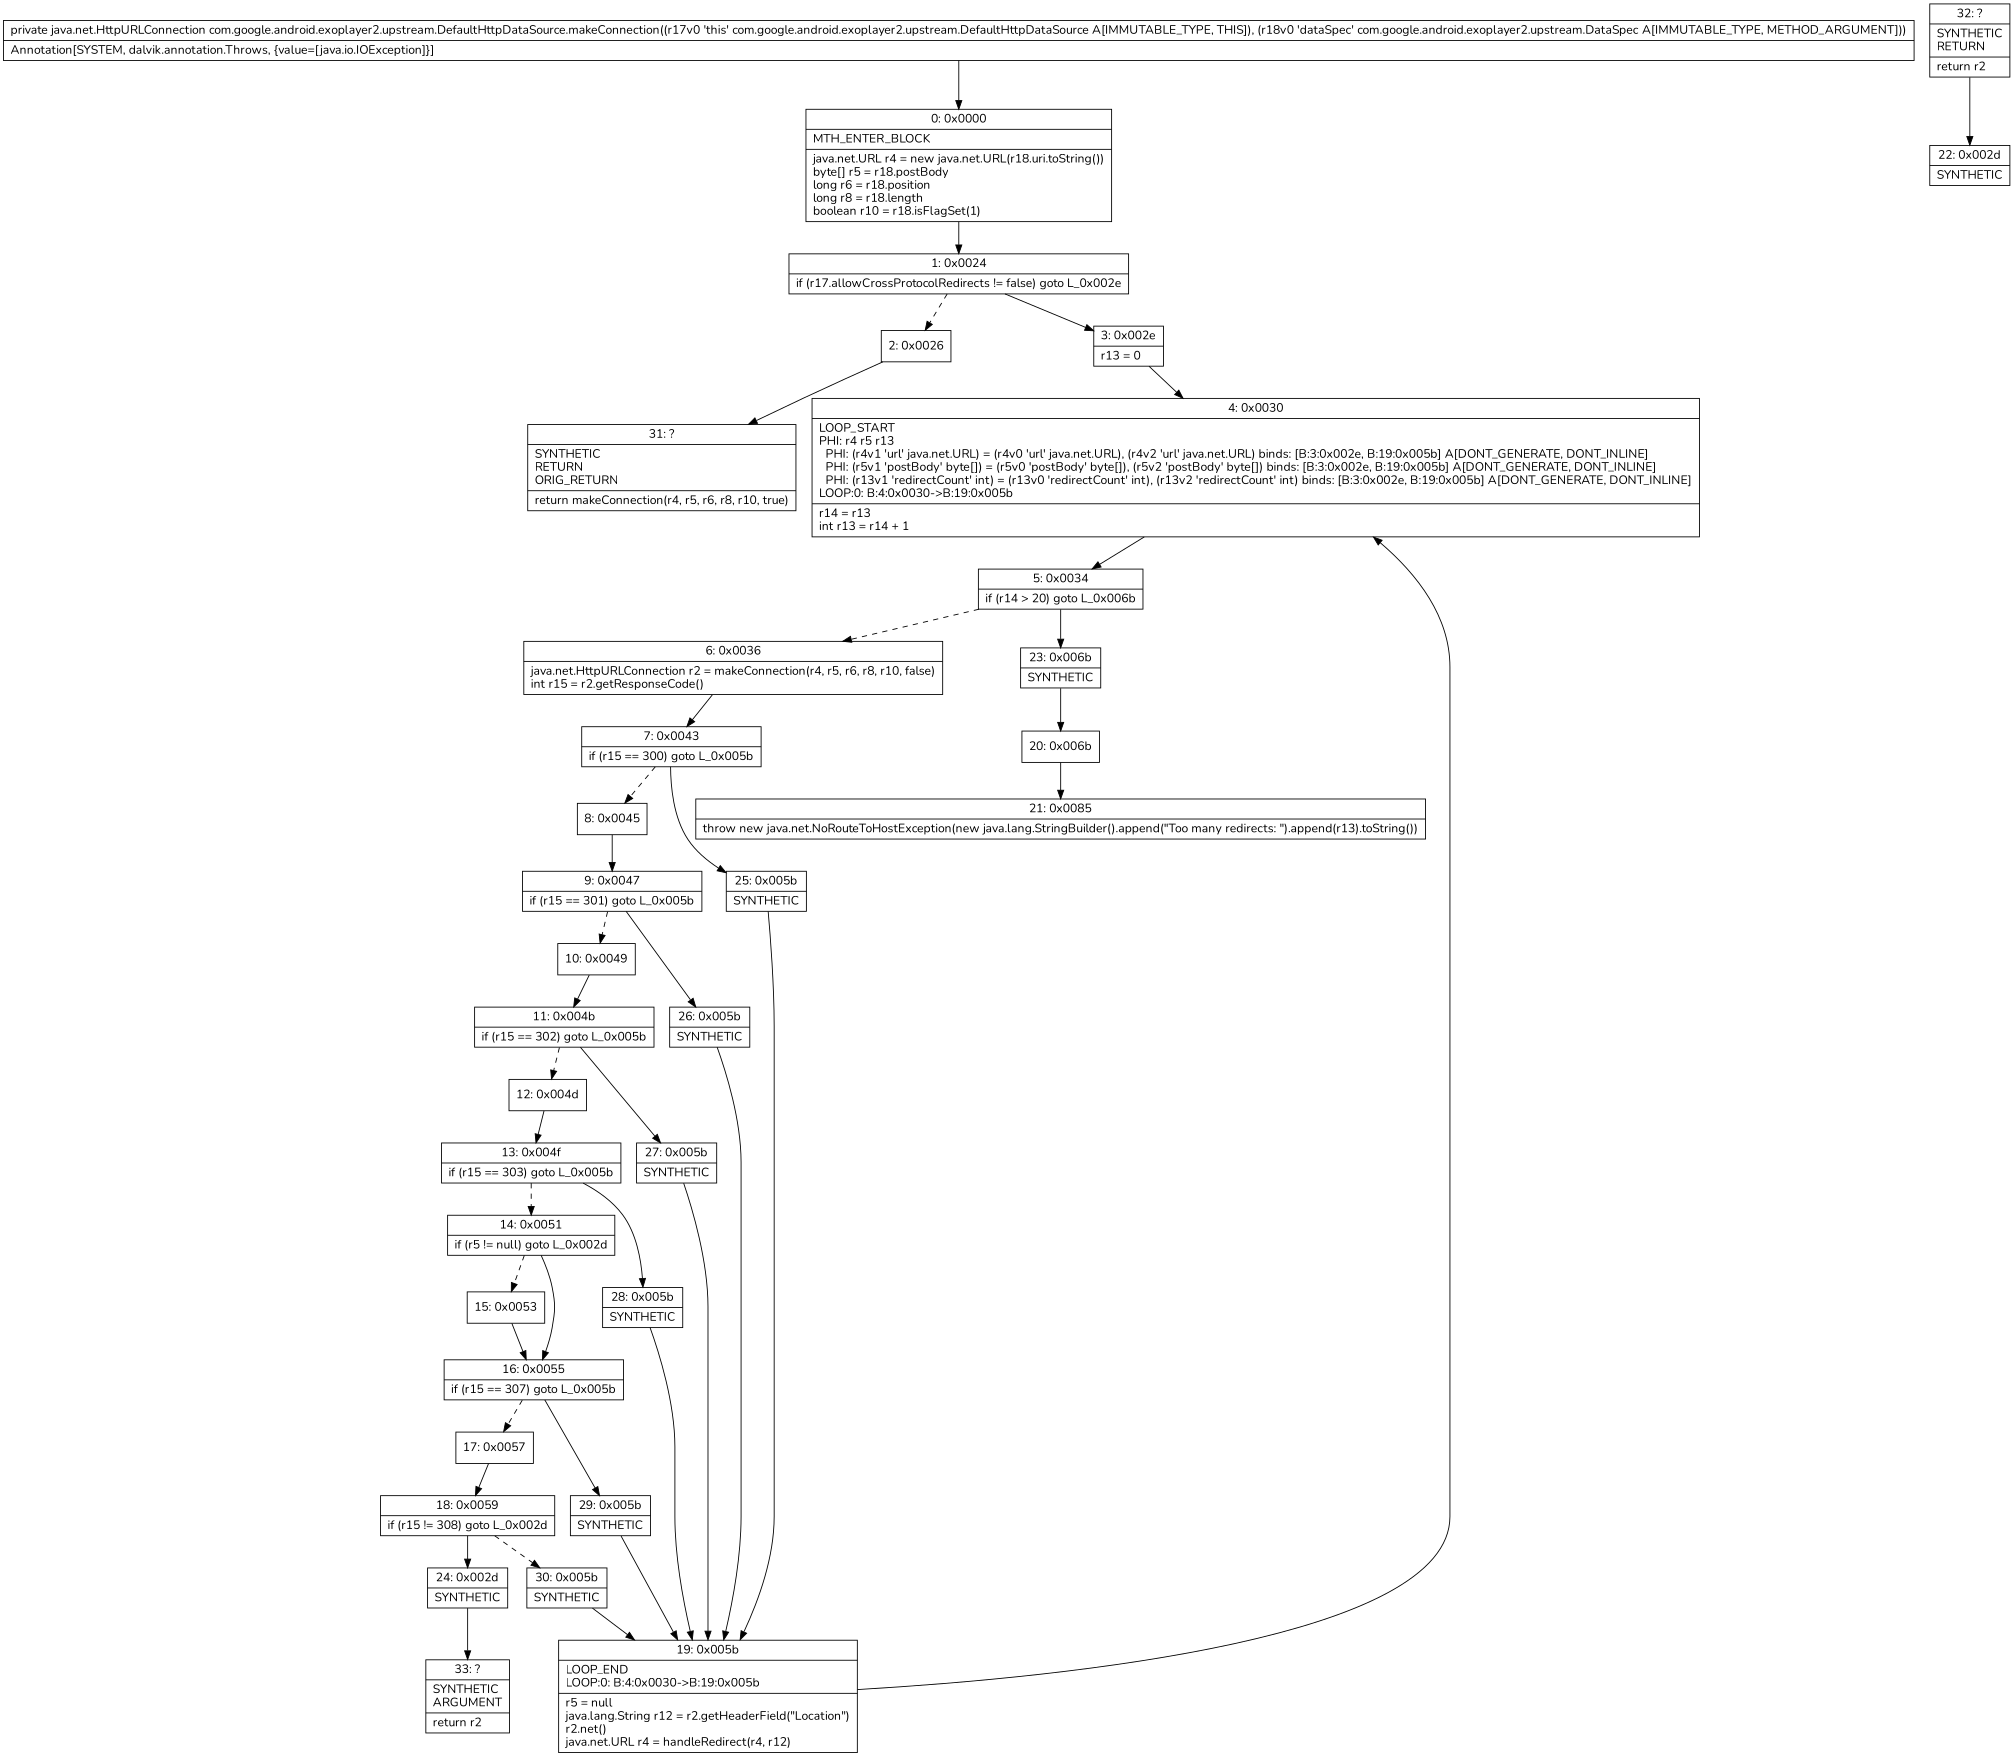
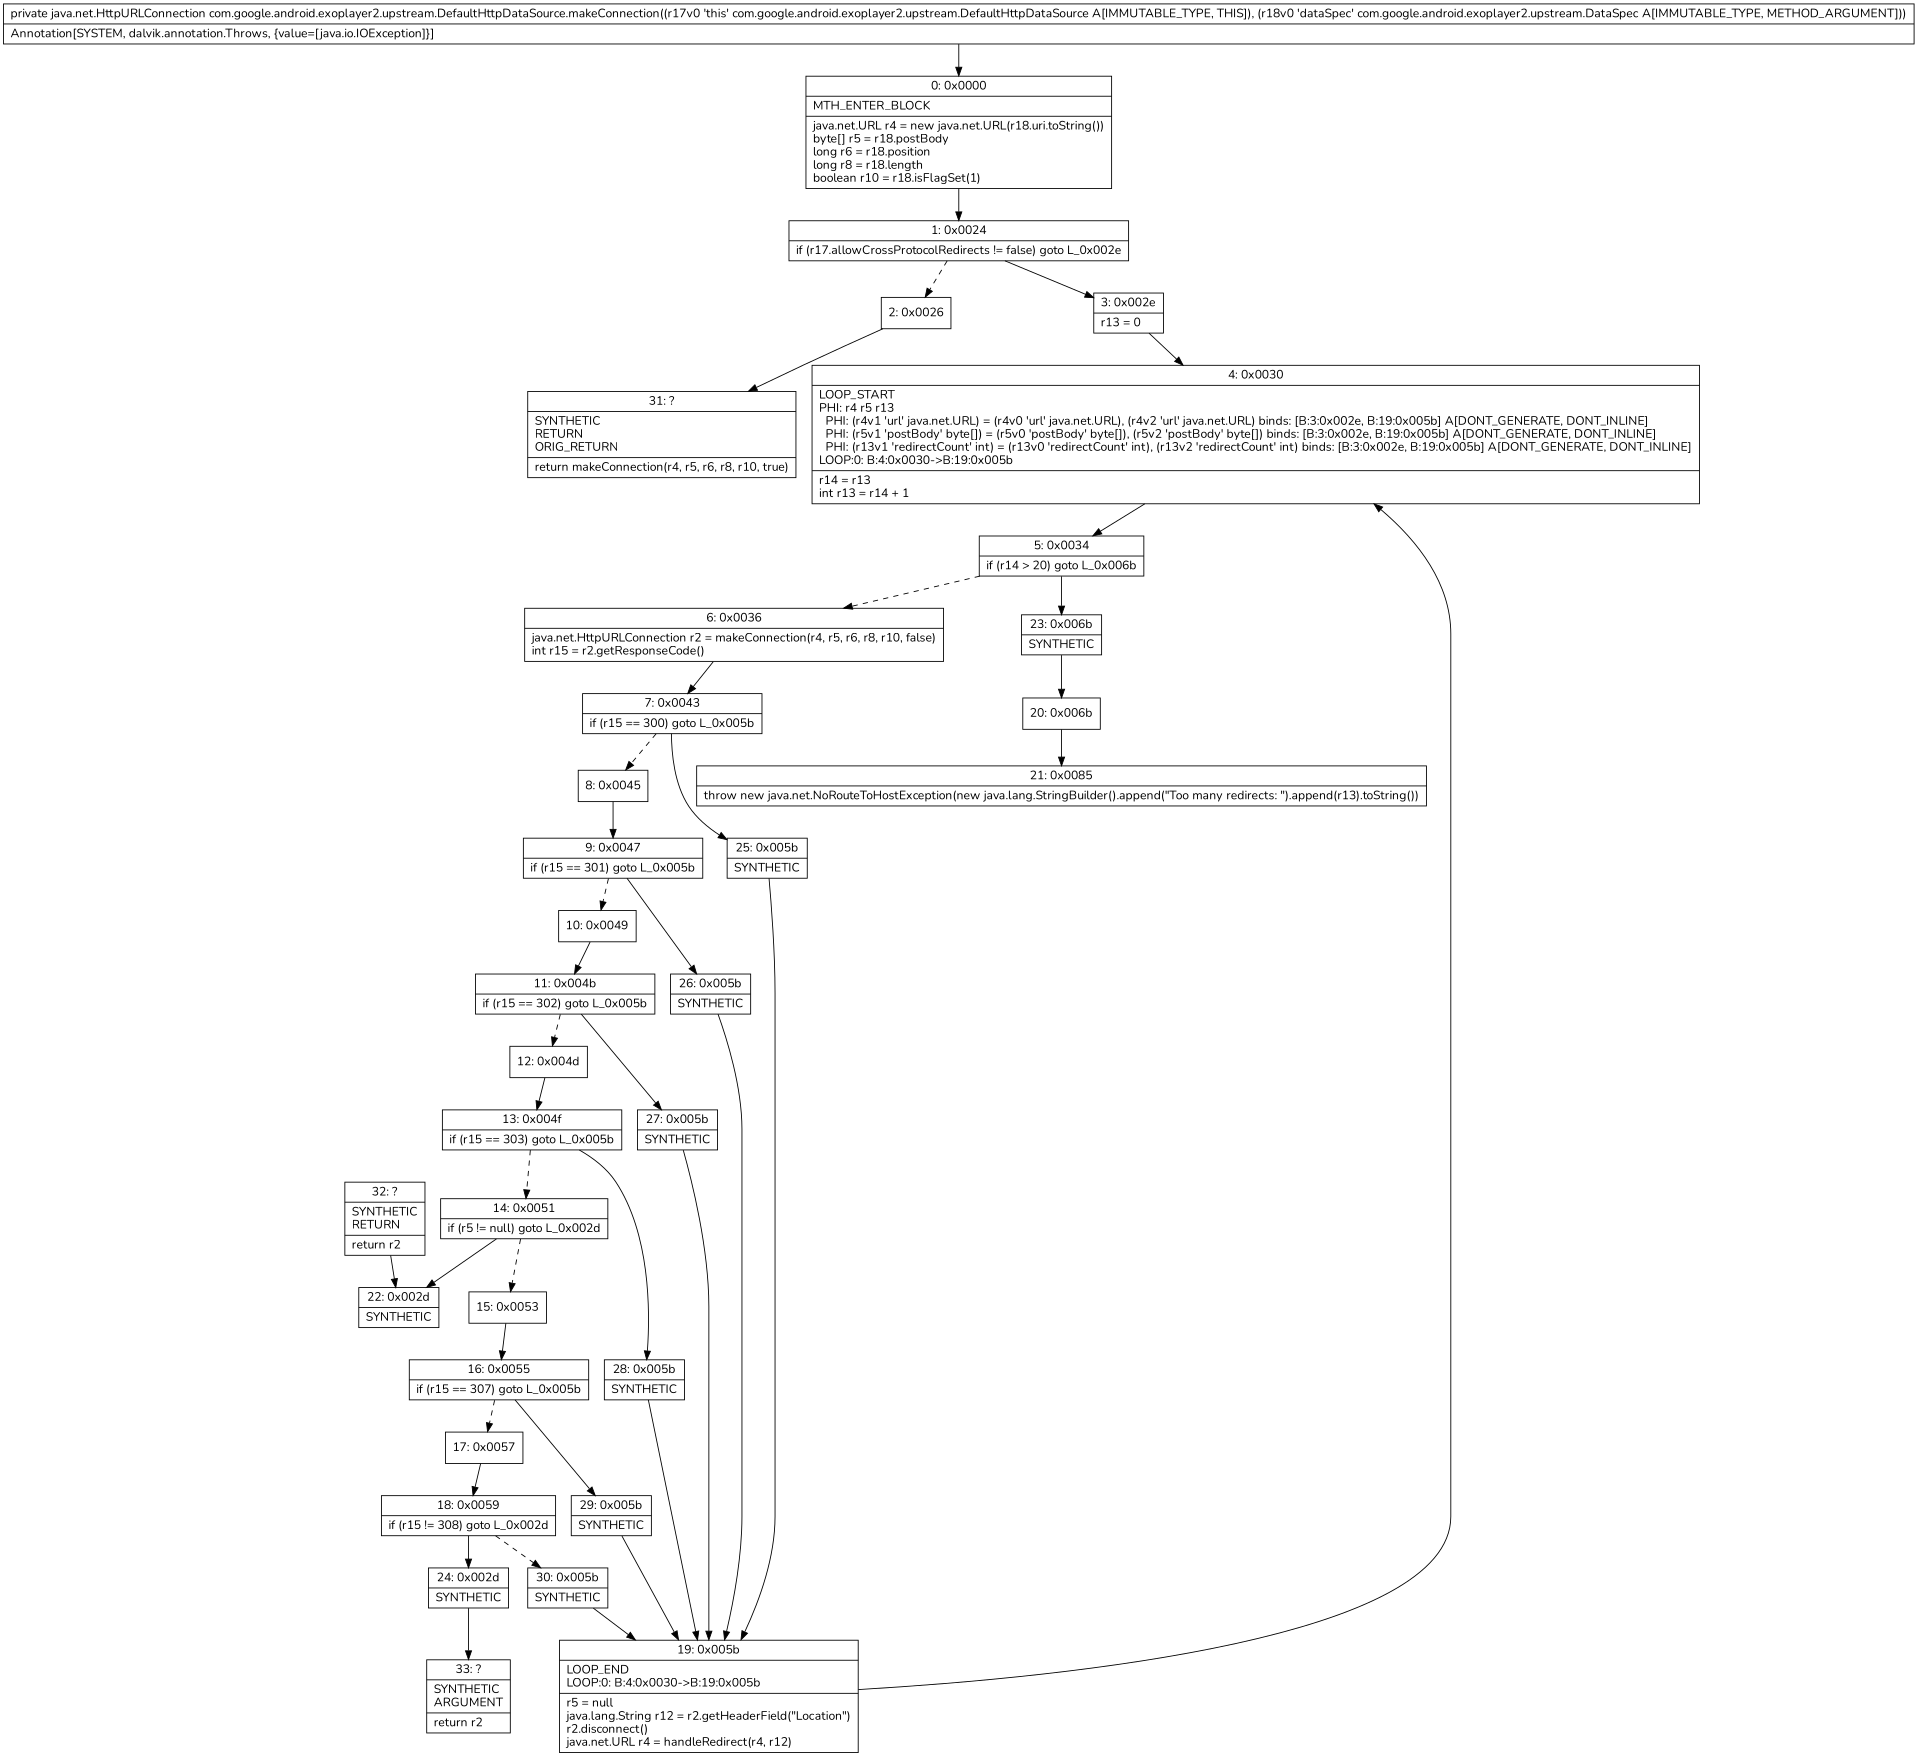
edge "14: 0x0051" -> "16: 0x0055": now "14: 0x0051" -> "22: 0x002d"
node "19: 0x005b": text "r2.net()" -> "r2.disconnect()"
